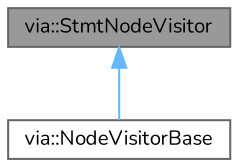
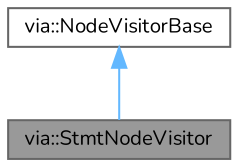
edge "via::NodeVisitorBase" -> "via::StmtNodeVisitor": reversed
